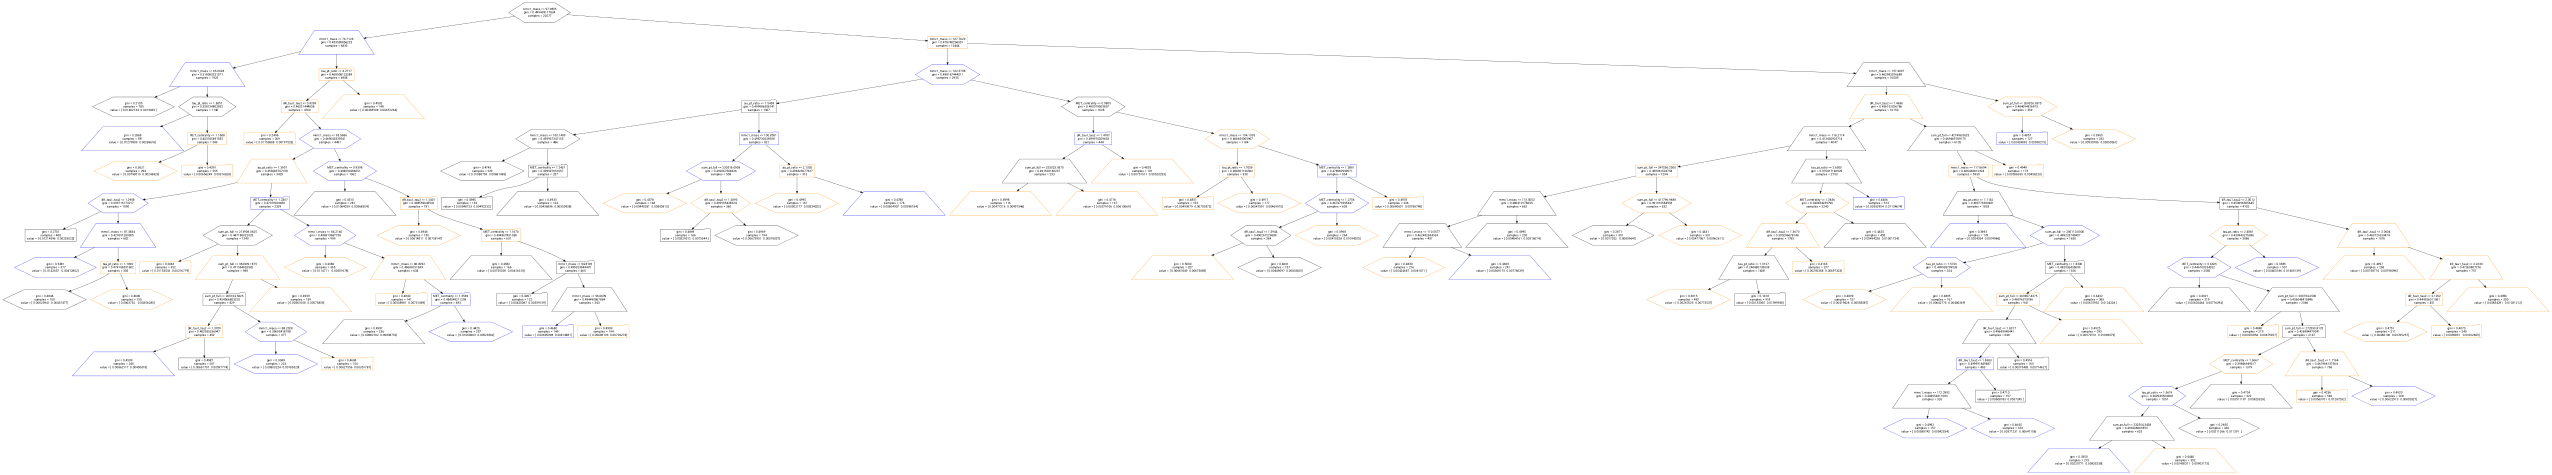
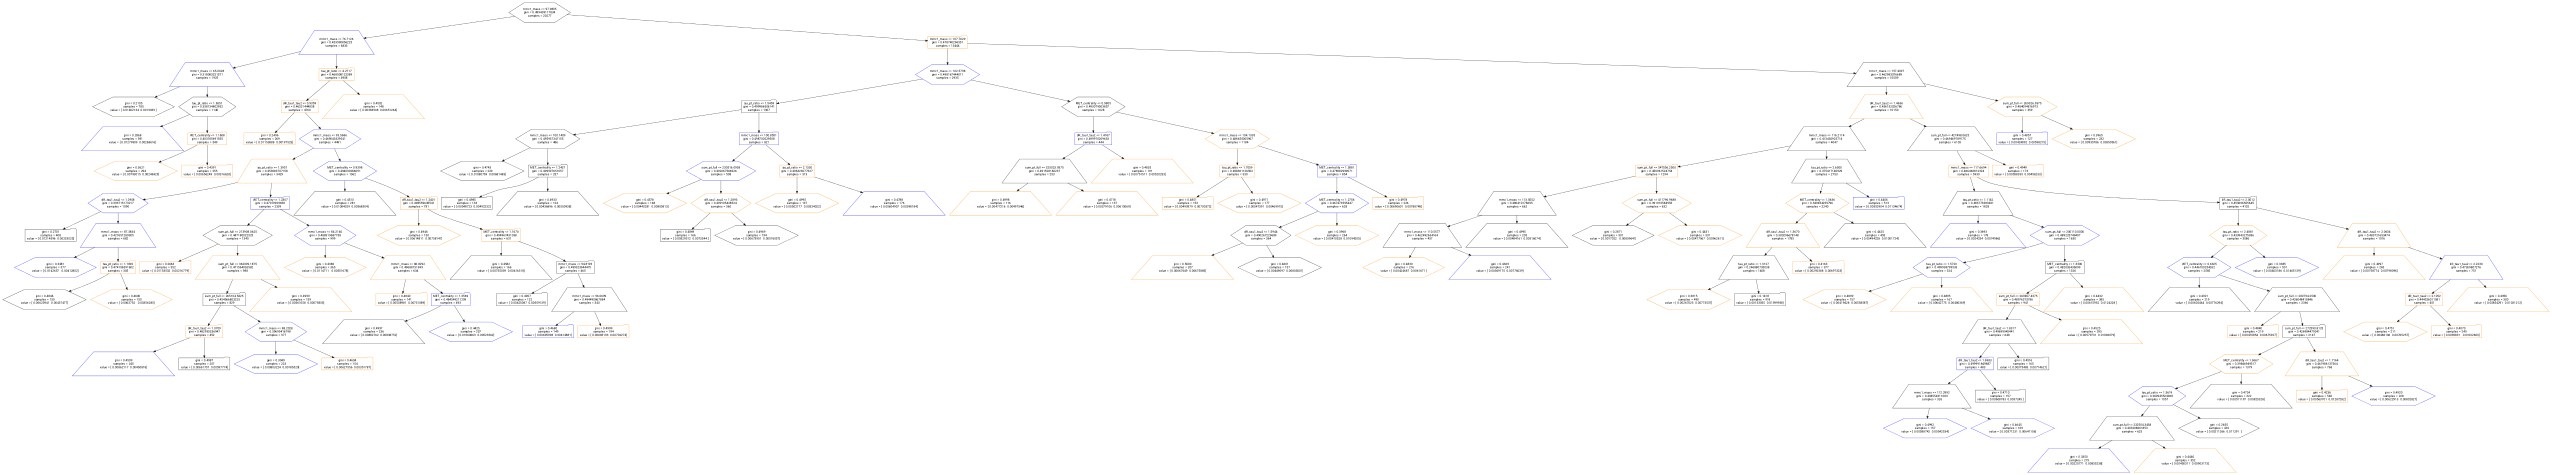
node "dR_tau1_tau2 <= 2.2230 gini = 0.47269807276 samples = 751": color darkorange -> blue
